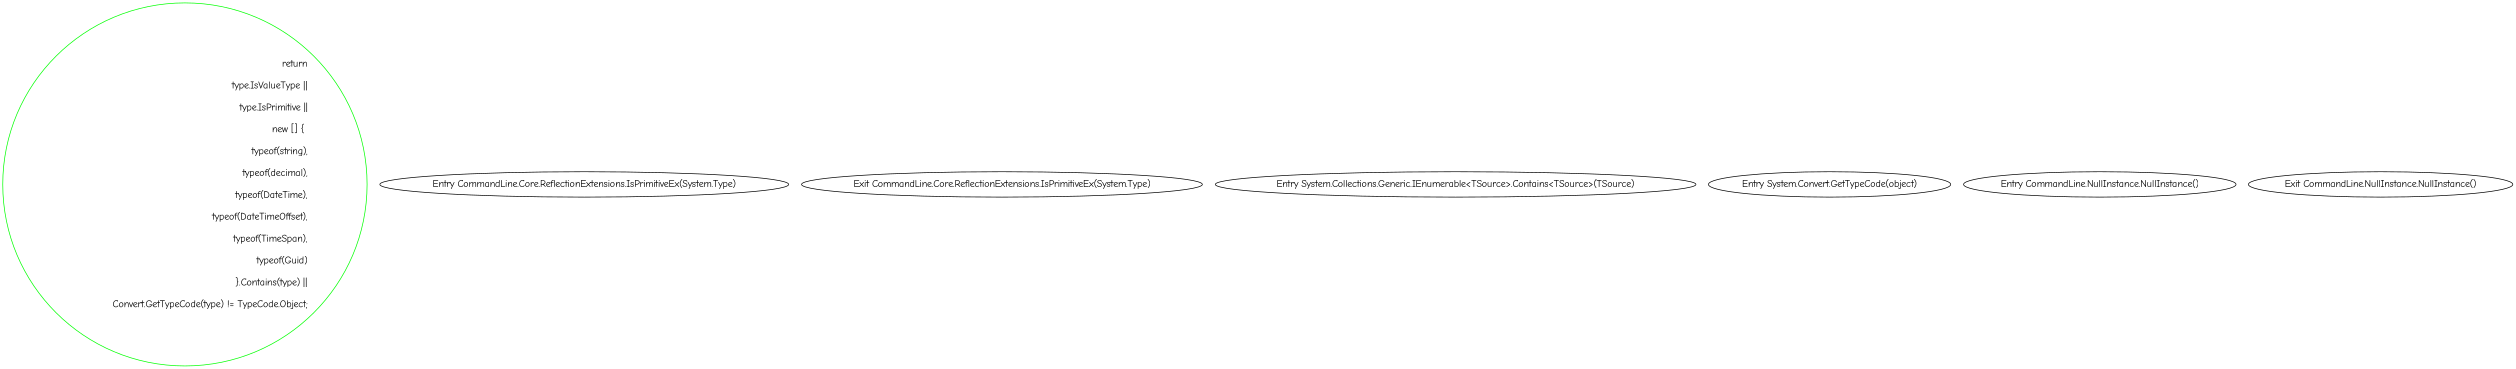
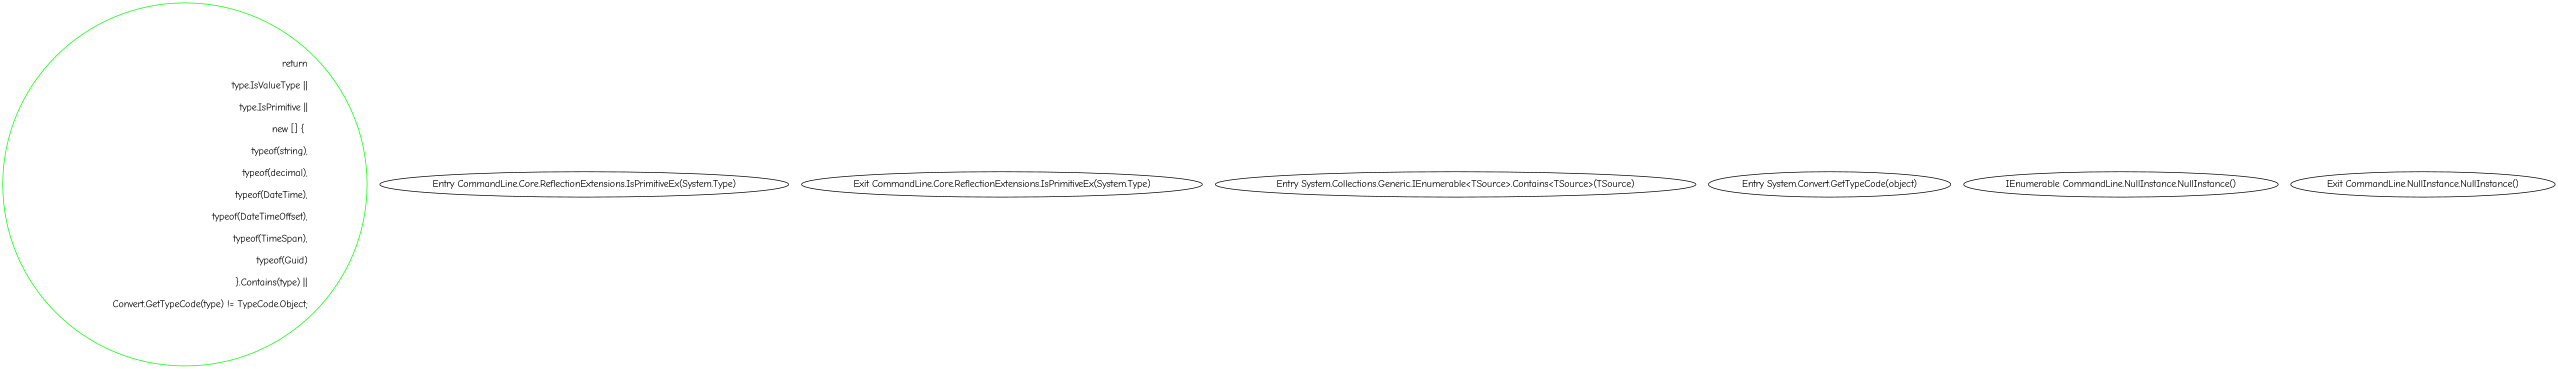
node "Entry CommandLine.NullInstance.NullInstance()": label "Entry CommandLine.NullInstance.NullInstance()" -> "IEnumerable CommandLine.NullInstance.NullInstance()"
